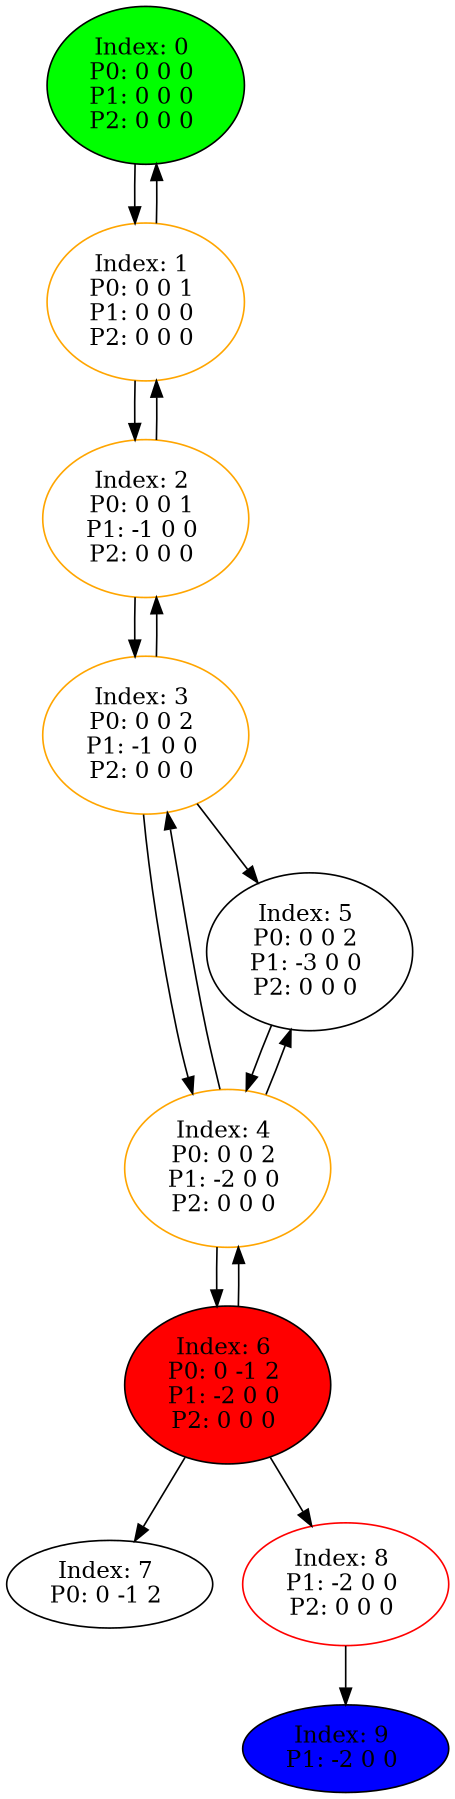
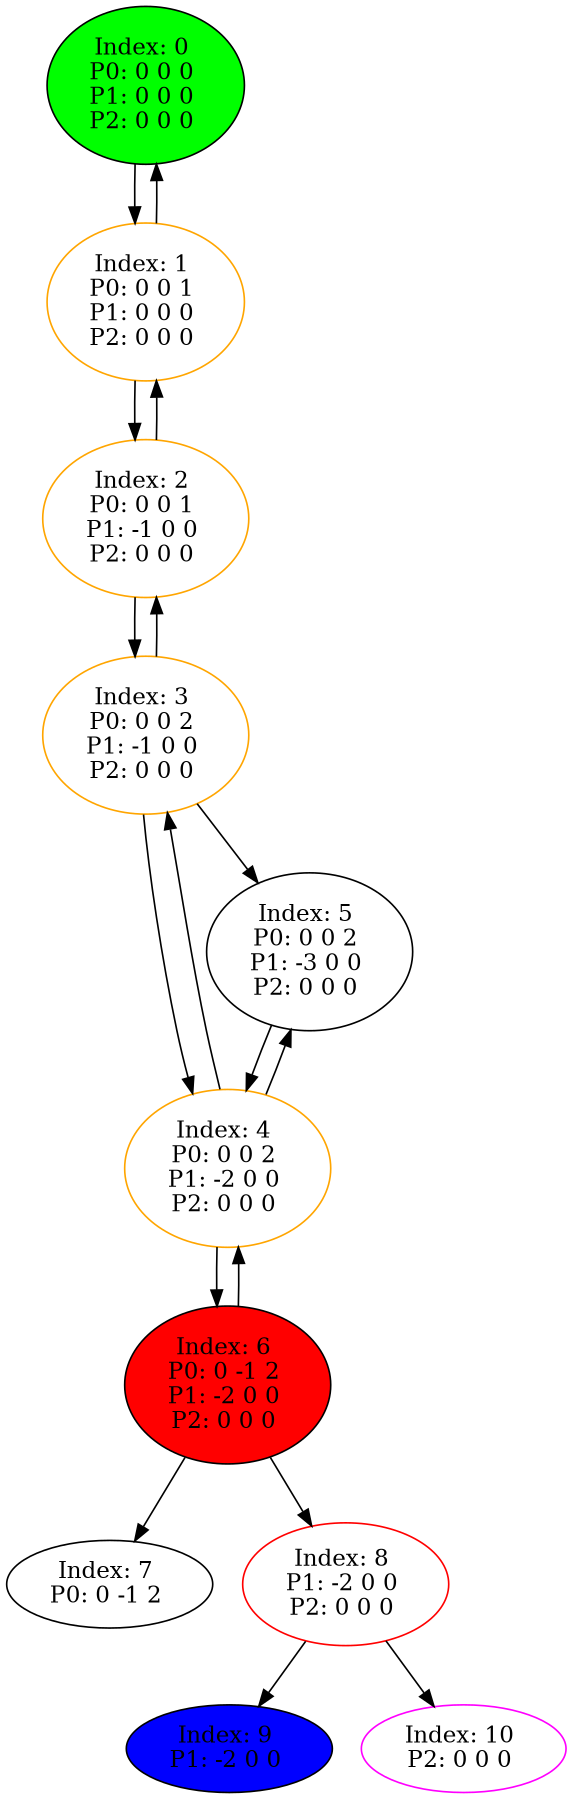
node "Index: 10 P2: 0 0 0": added
